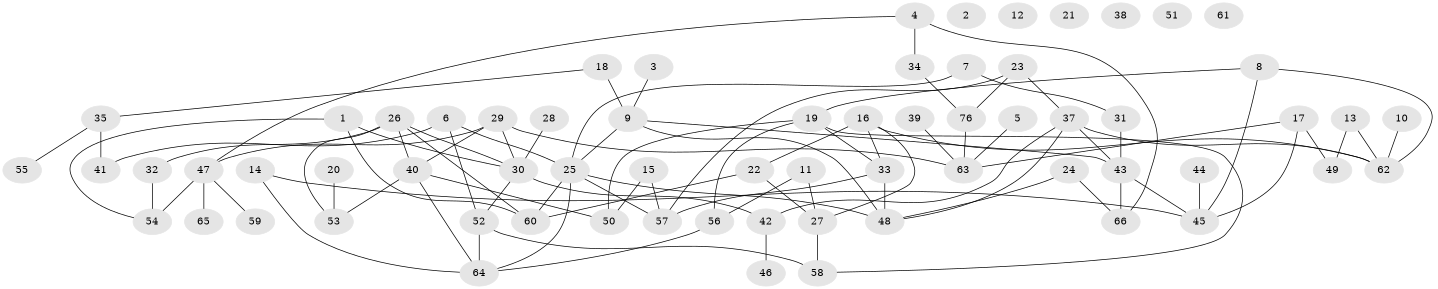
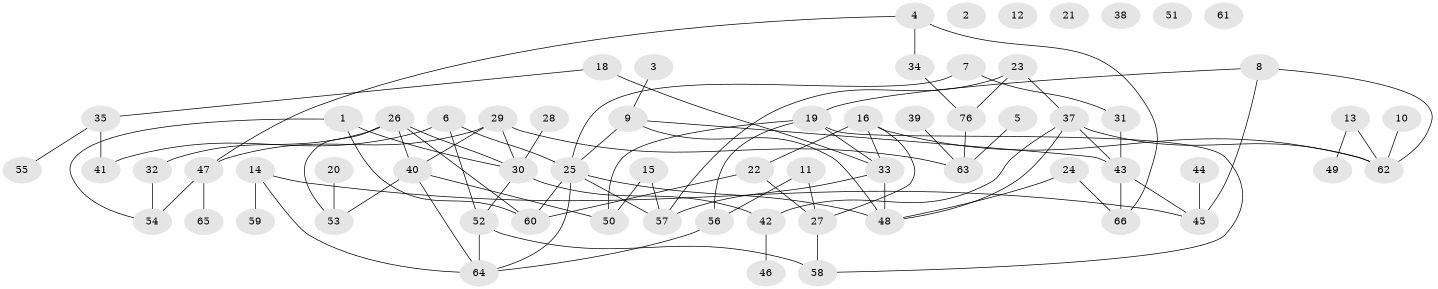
edge "18" -- "9": now "18" -- "33"
node "17": removed
edge "47" -- "59": now "14" -- "59"
